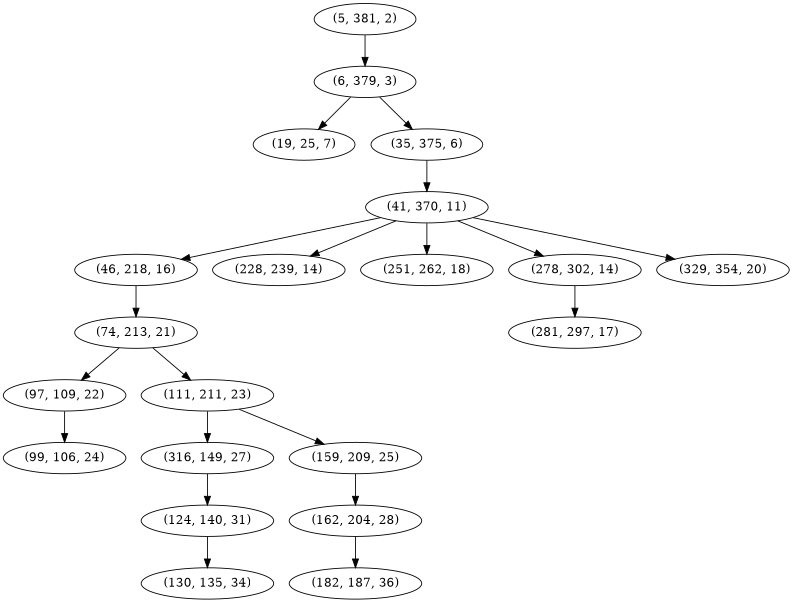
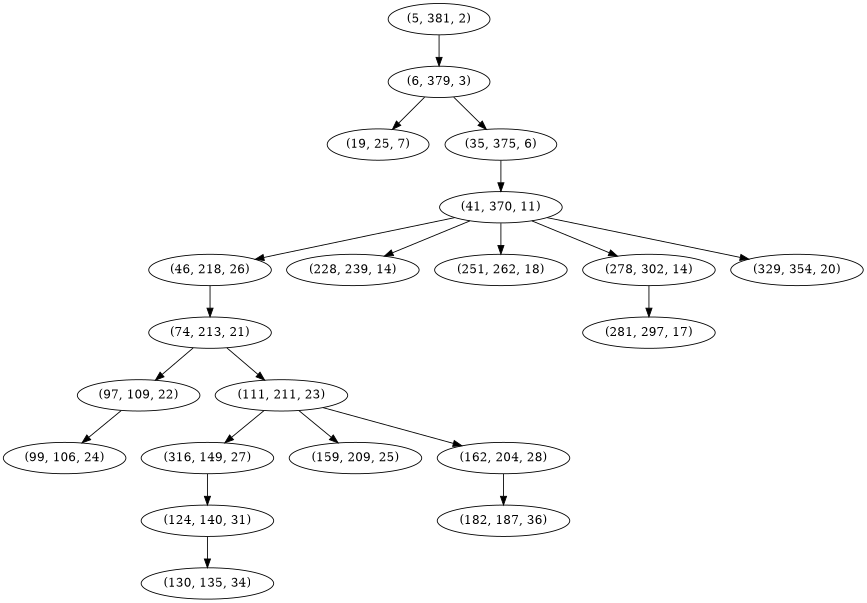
node "(46, 218, 16)": label "(46, 218, 16)" -> "(46, 218, 26)"
edge "(159, 209, 25)" -> "(162, 204, 28)": now "(111, 211, 23)" -> "(162, 204, 28)"
